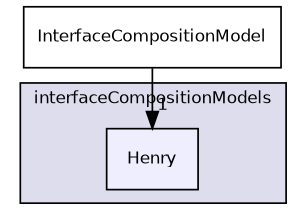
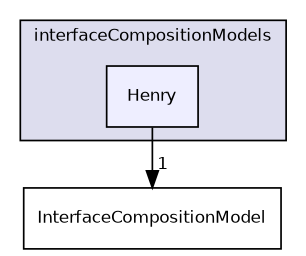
edge "InterfaceCompositionModel" -> "Henry": reversed
